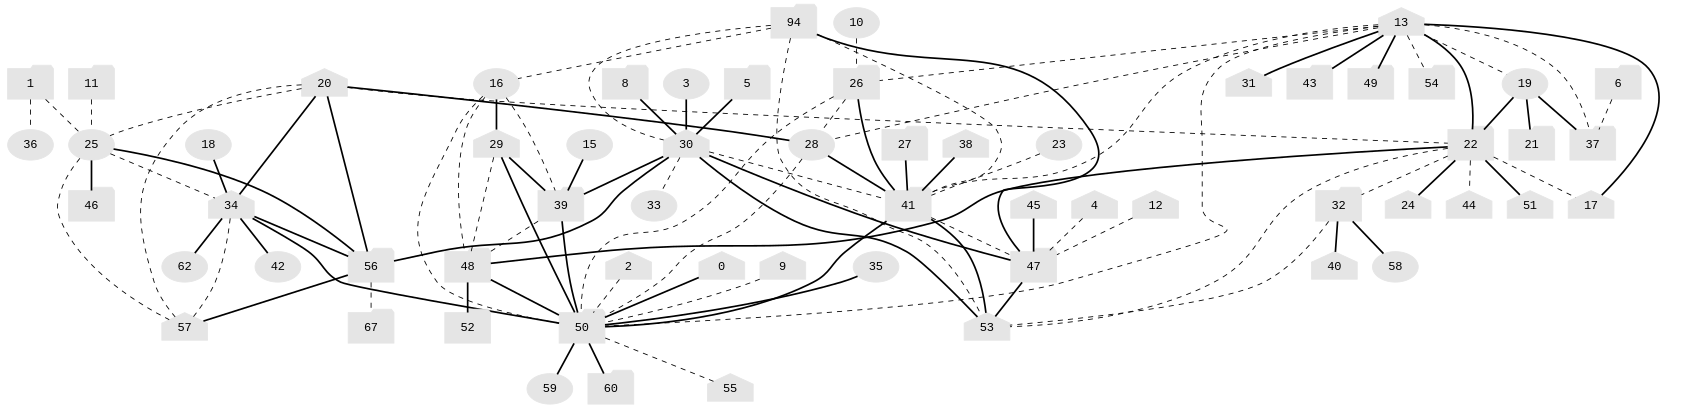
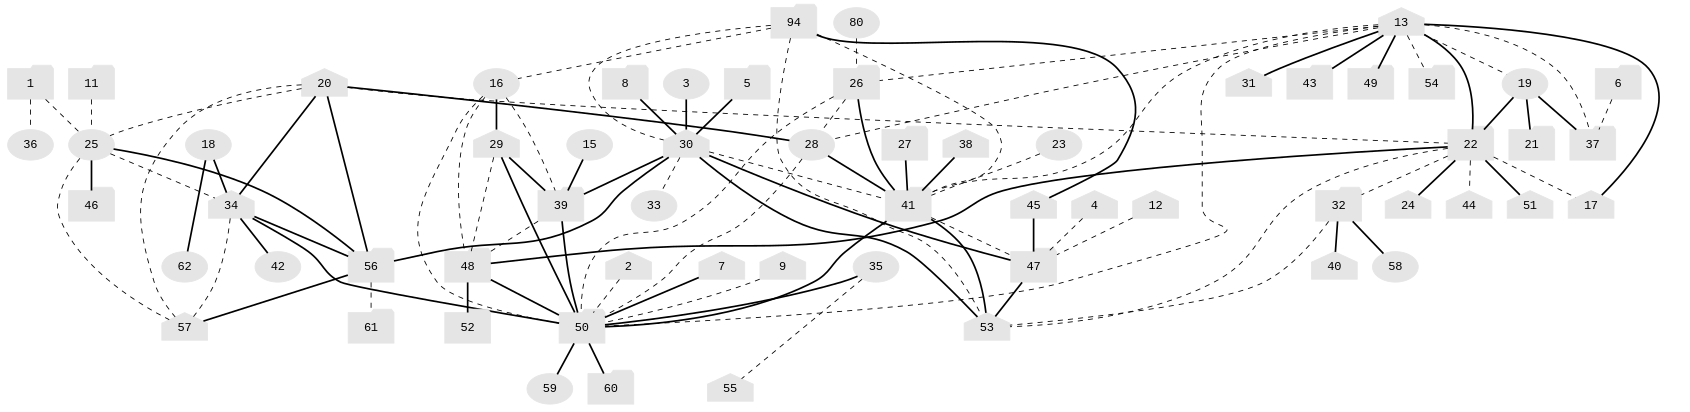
node "10": label "10" -> "80"
edge "94" -- "47": now "94" -- "45"
edge "34" -- "62": now "18" -- "62"
node "0": label "0" -> "7"
node "67": label "67" -> "61"
edge "50" -- "55": now "35" -- "55"
